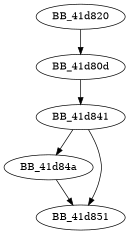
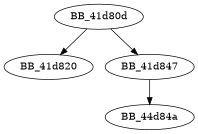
edge "BB_41d820" -> "BB_41d80d": reversed
node "BB_41d841": label "BB_41d841" -> "BB_41d847"
node "BB_41d84a": label "BB_41d84a" -> "BB_44d84a"
node "BB_41d851": removed
